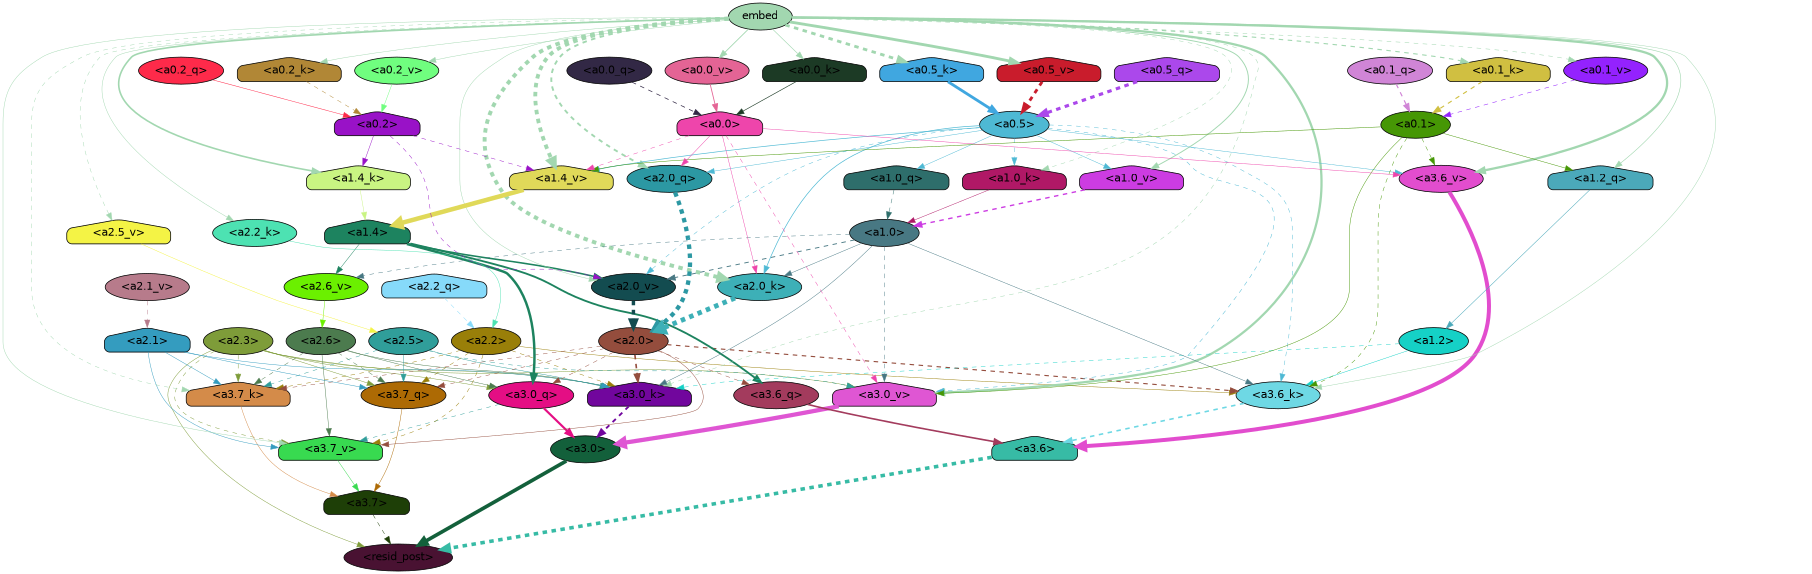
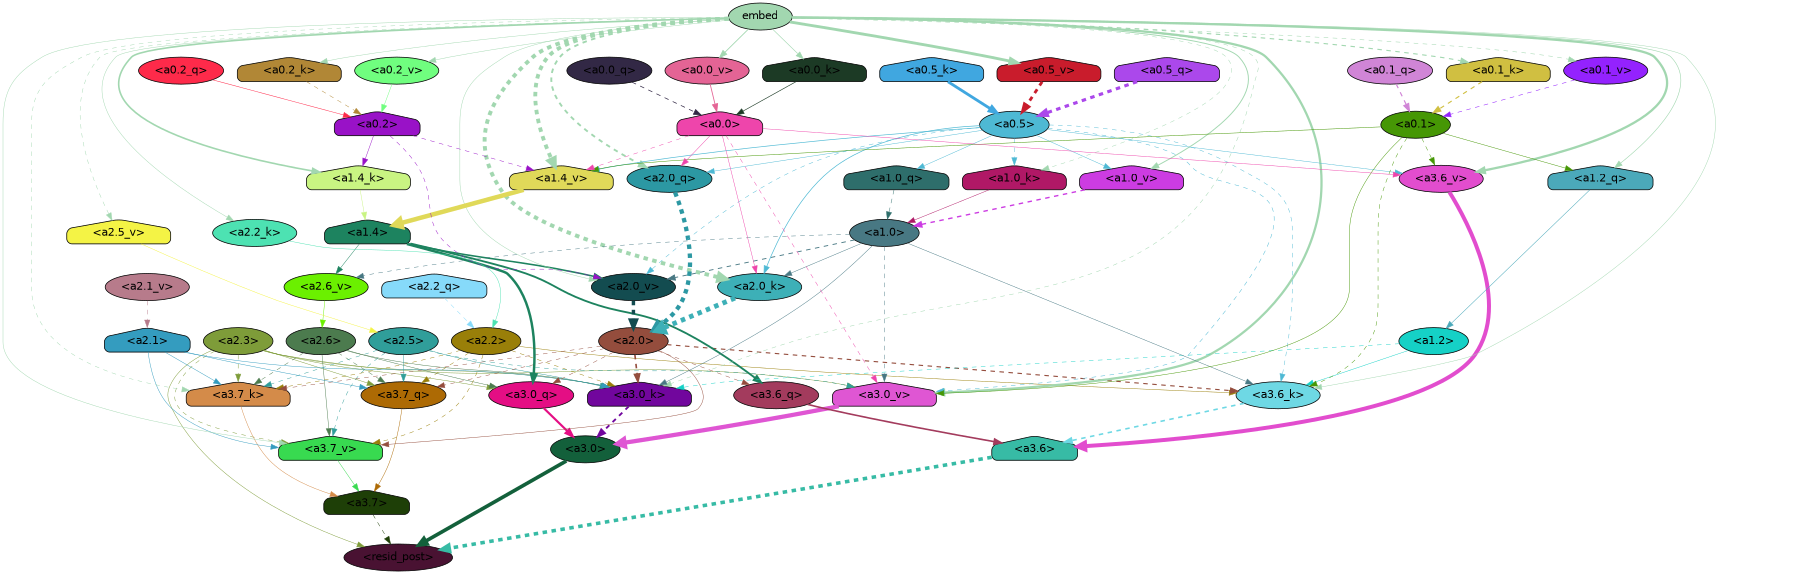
edge "embed" -> "<a0.5_k>": removed
edge "<a3.0_q>" -> "<a3.7_v>": now "<a2.5>" -> "<a3.7_v>"
